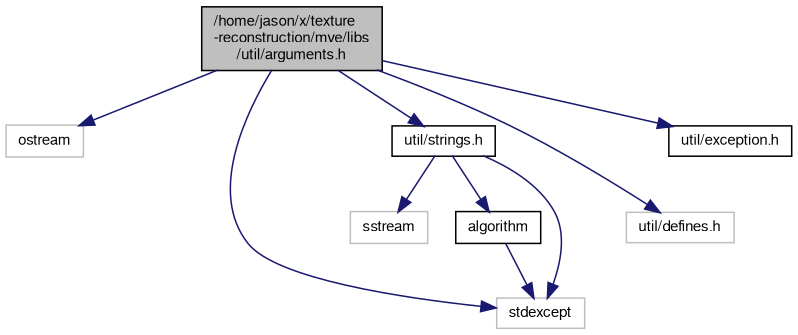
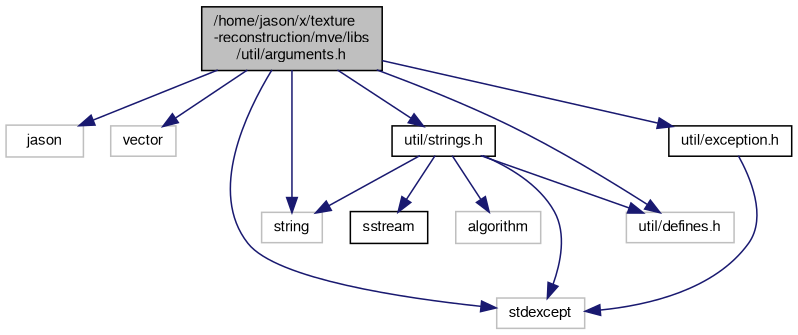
node "ostream": label "ostream" -> "jason"
node "vector": added
edge "util/strings.h" -> "util/defines.h": added
node "string": added
node "sstream": color grey75 -> black
node "algorithm": color black -> grey75
edge "algorithm" -> "stdexcept": now "util/exception.h" -> "stdexcept"
